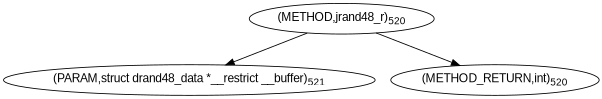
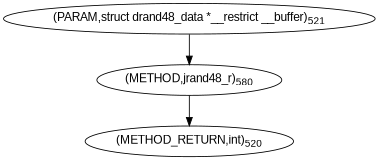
node "(METHOD,jrand48_r)": text "520" -> "580"
edge "(METHOD,jrand48_r)" -> "(PARAM,struct drand48_data *__restrict __buffer)": reversed
